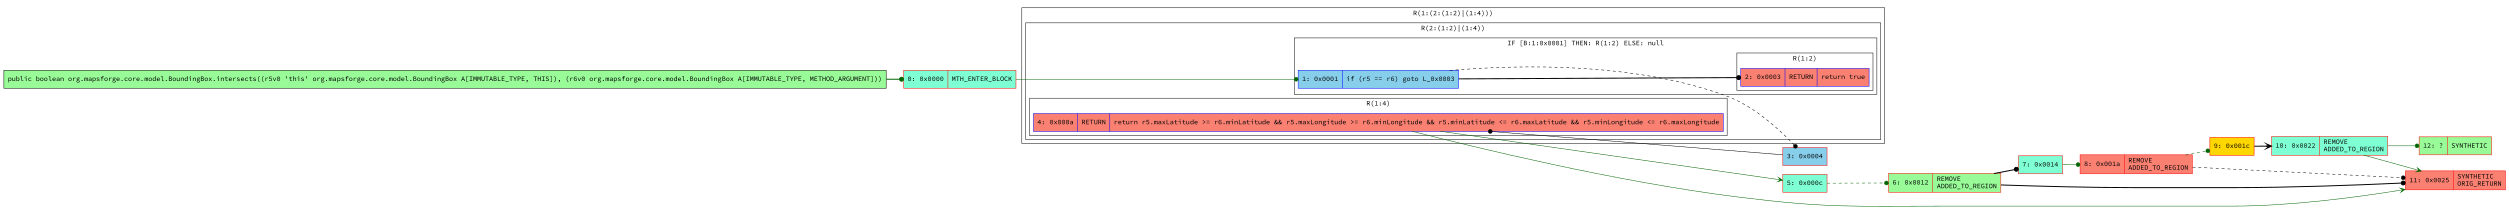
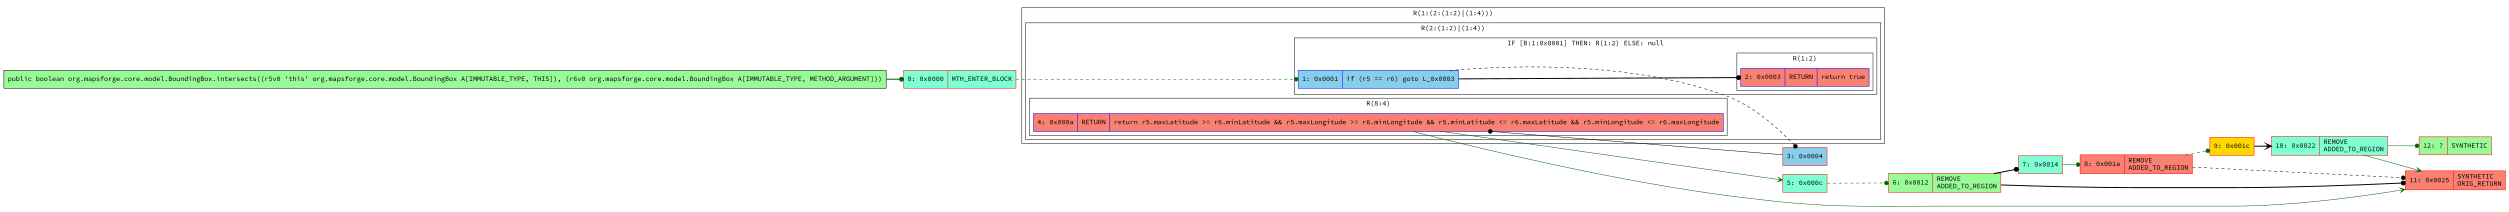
edge "0: 0x0000" -> "1: 0x0001": style solid -> dashed
cluster "R(1:4)": label "R(1:4)" -> "R(8:4)"
